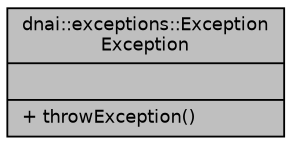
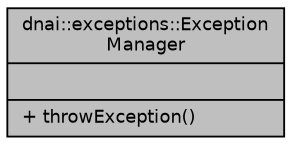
node "dnai::exceptions::Exception": text "Exception" -> "Manager"
